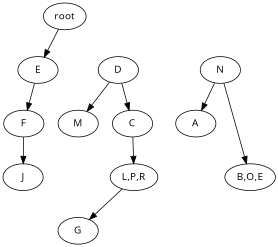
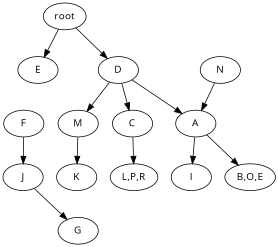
edge "root" -> "D": added
edge "E" -> "F": removed
edge "D" -> "A": added
edge "N" -> "B,O,E": now "A" -> "B,O,E"
node "K": added
node "I": added
edge "L,P,R" -> "G": now "J" -> "G"
